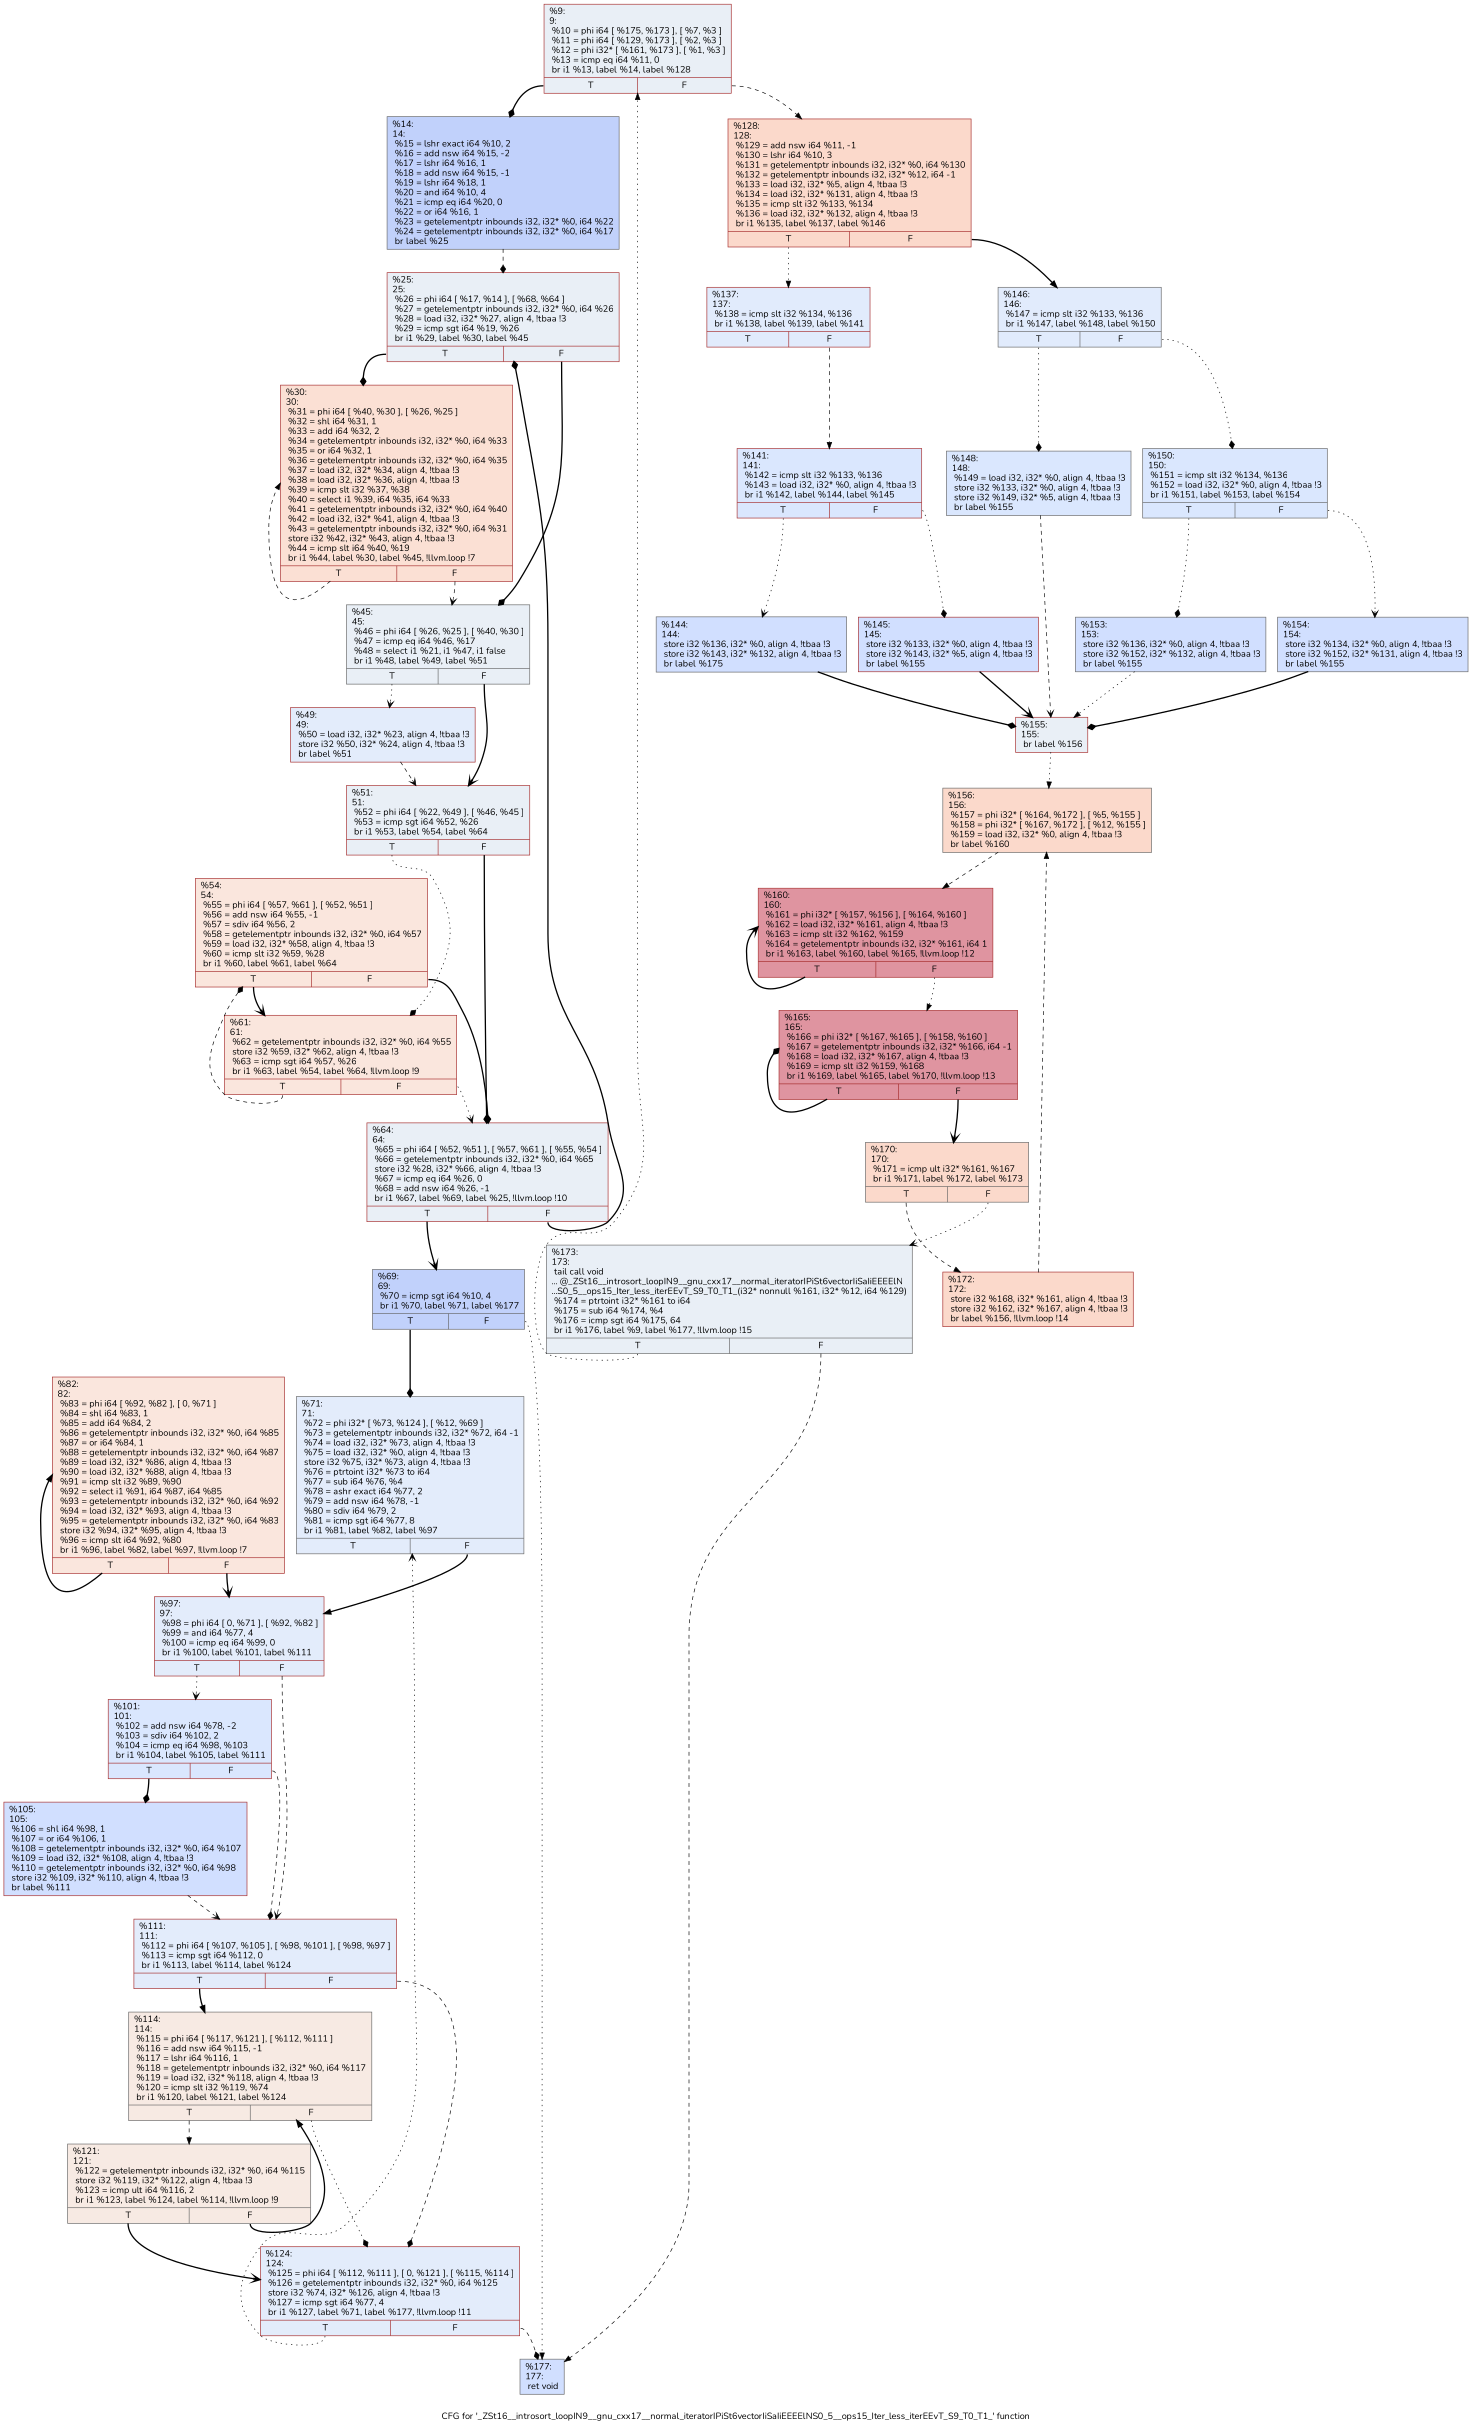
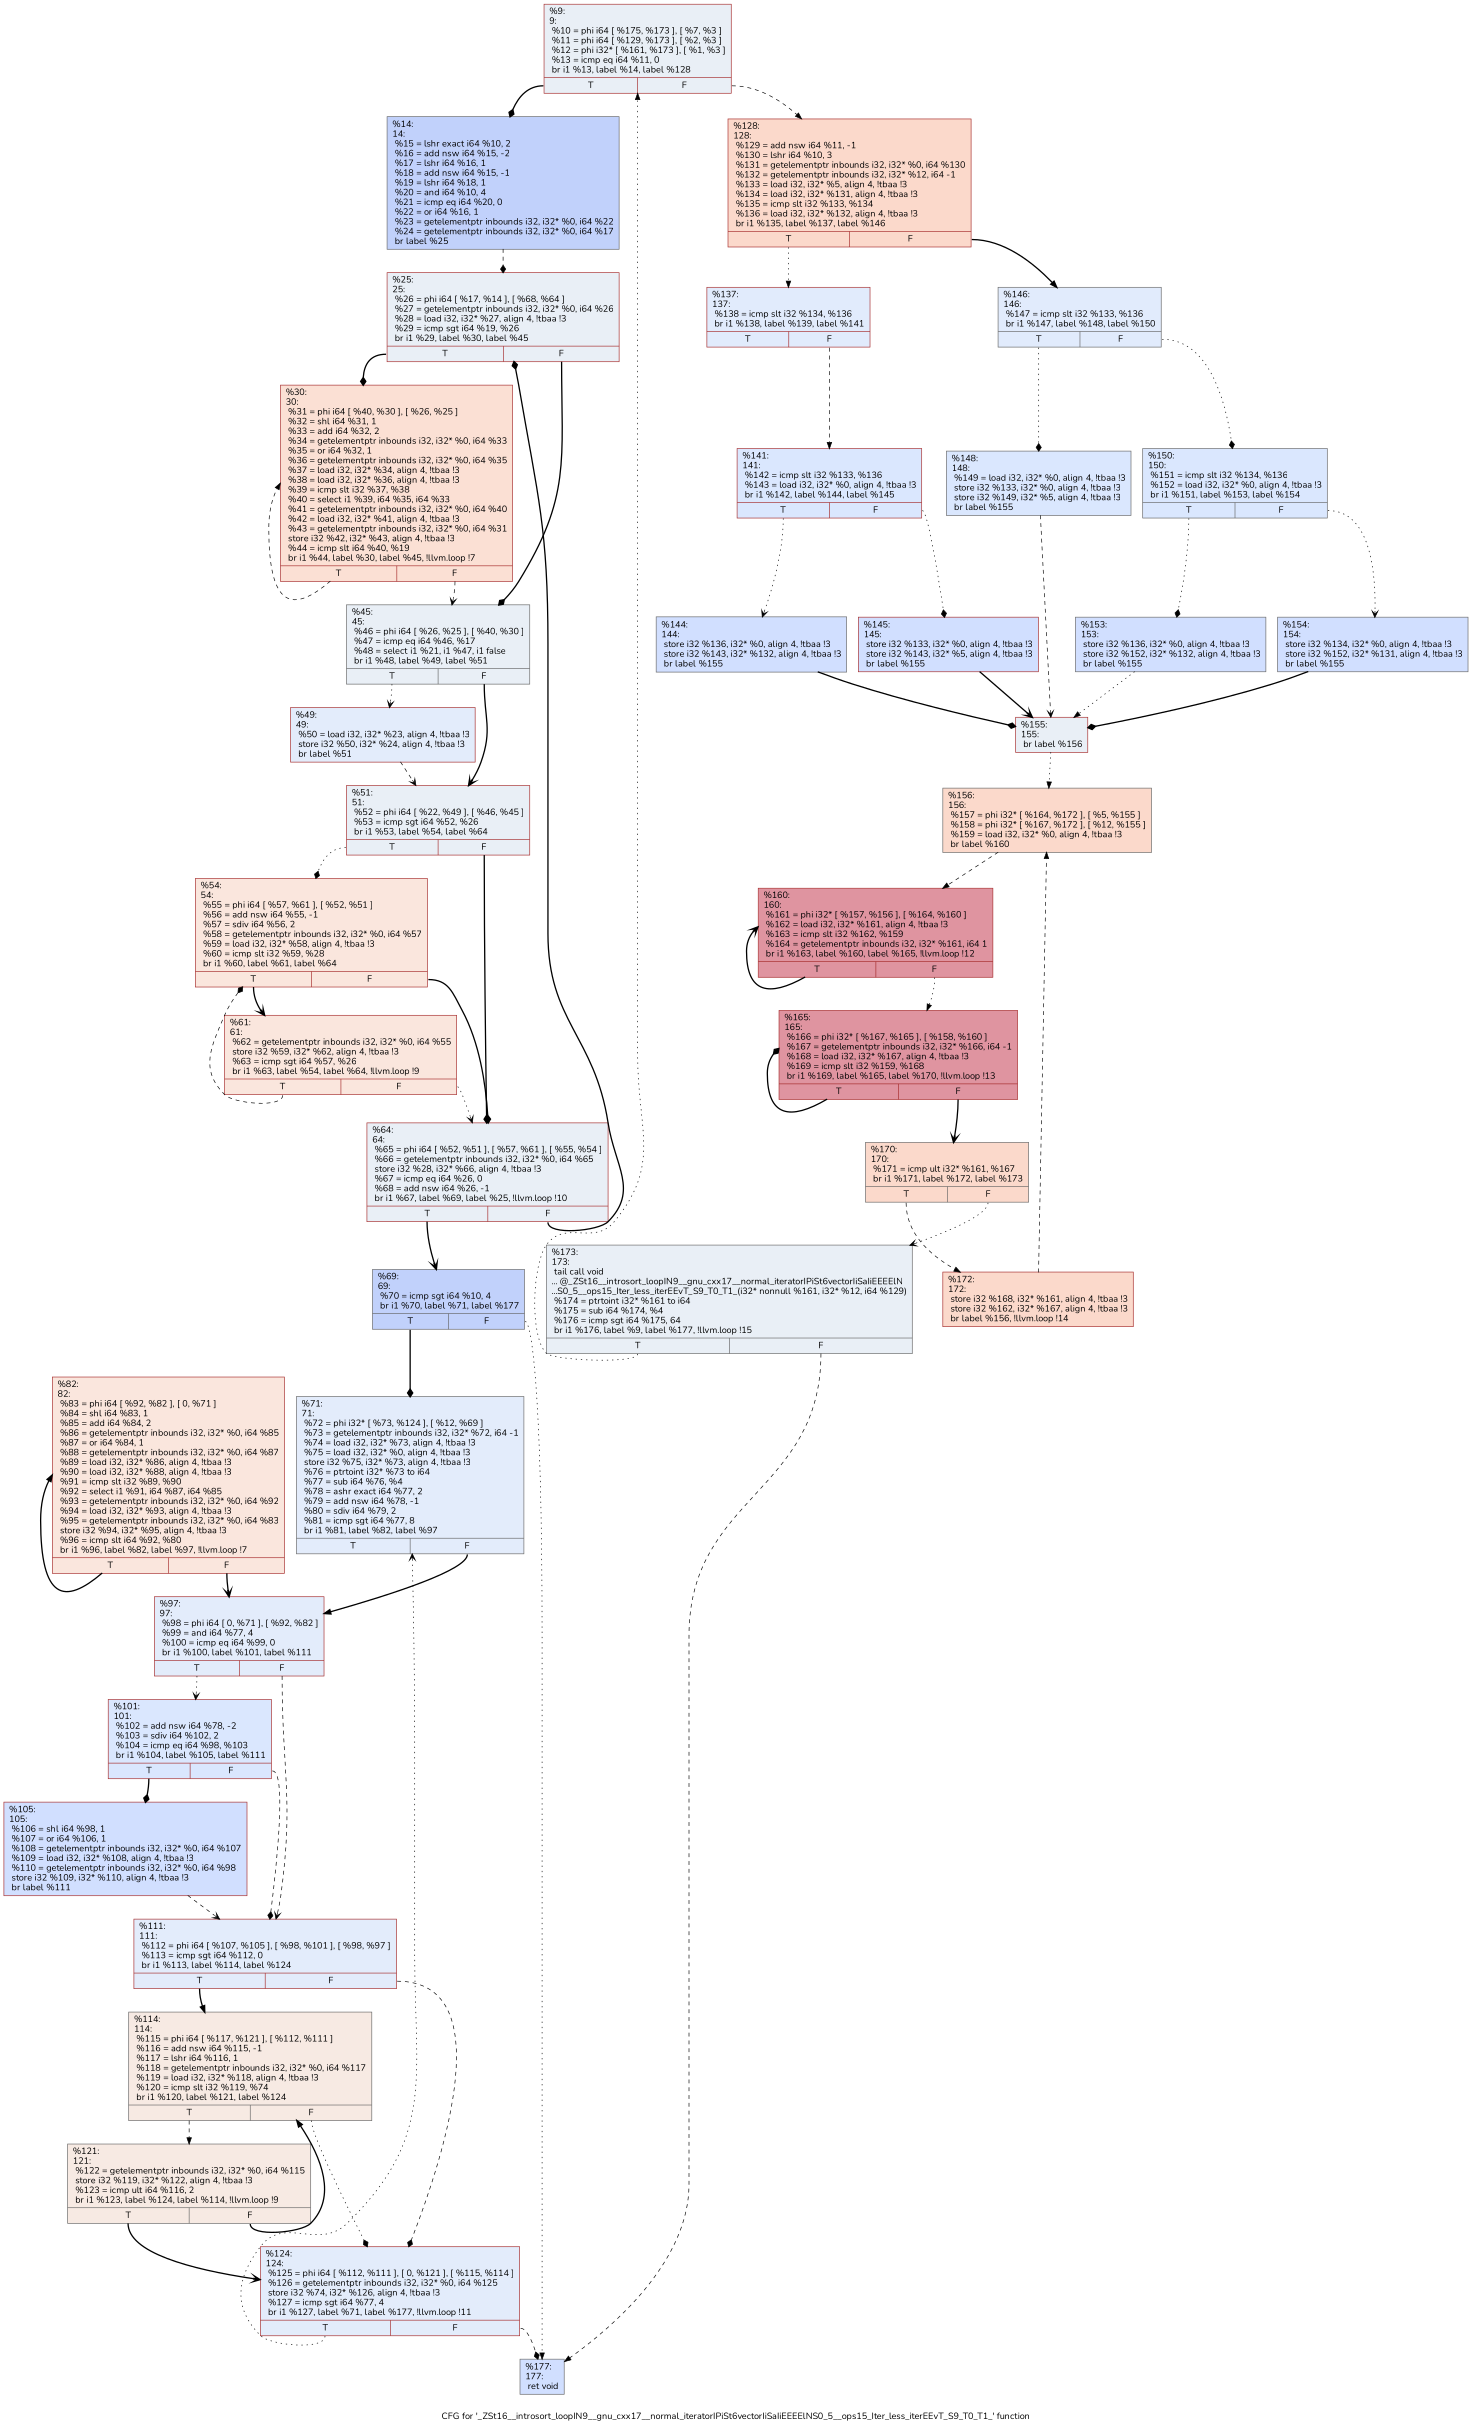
node "%144:": text "br label %175" -> "br label %155"
edge "%51:" -> "%61:": now "%51:" -> "%54:"
